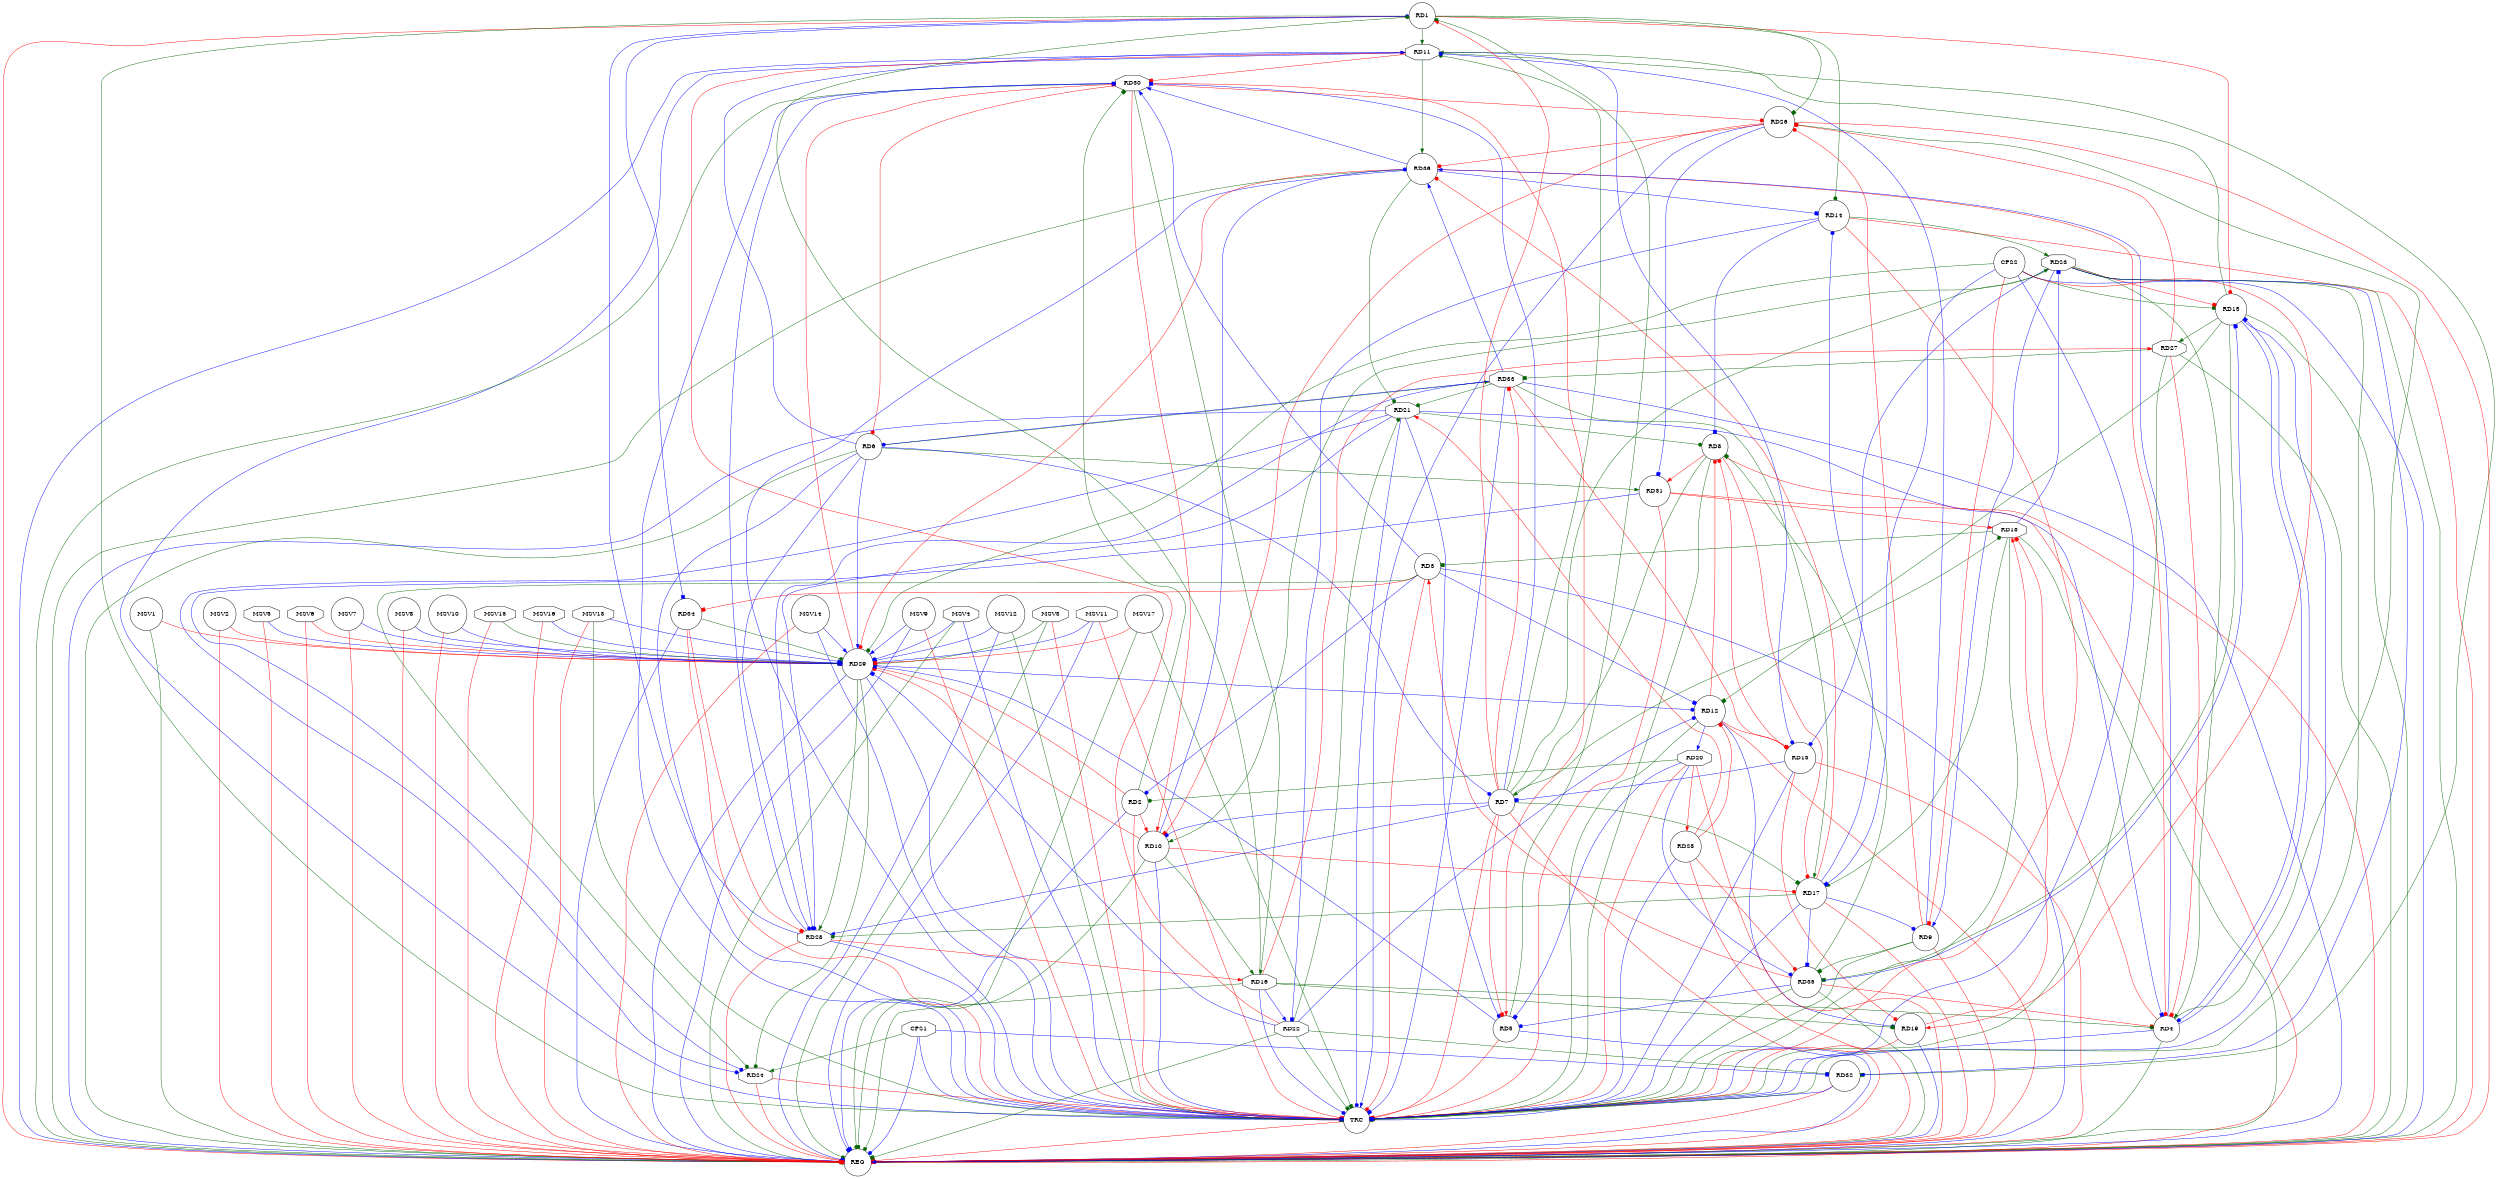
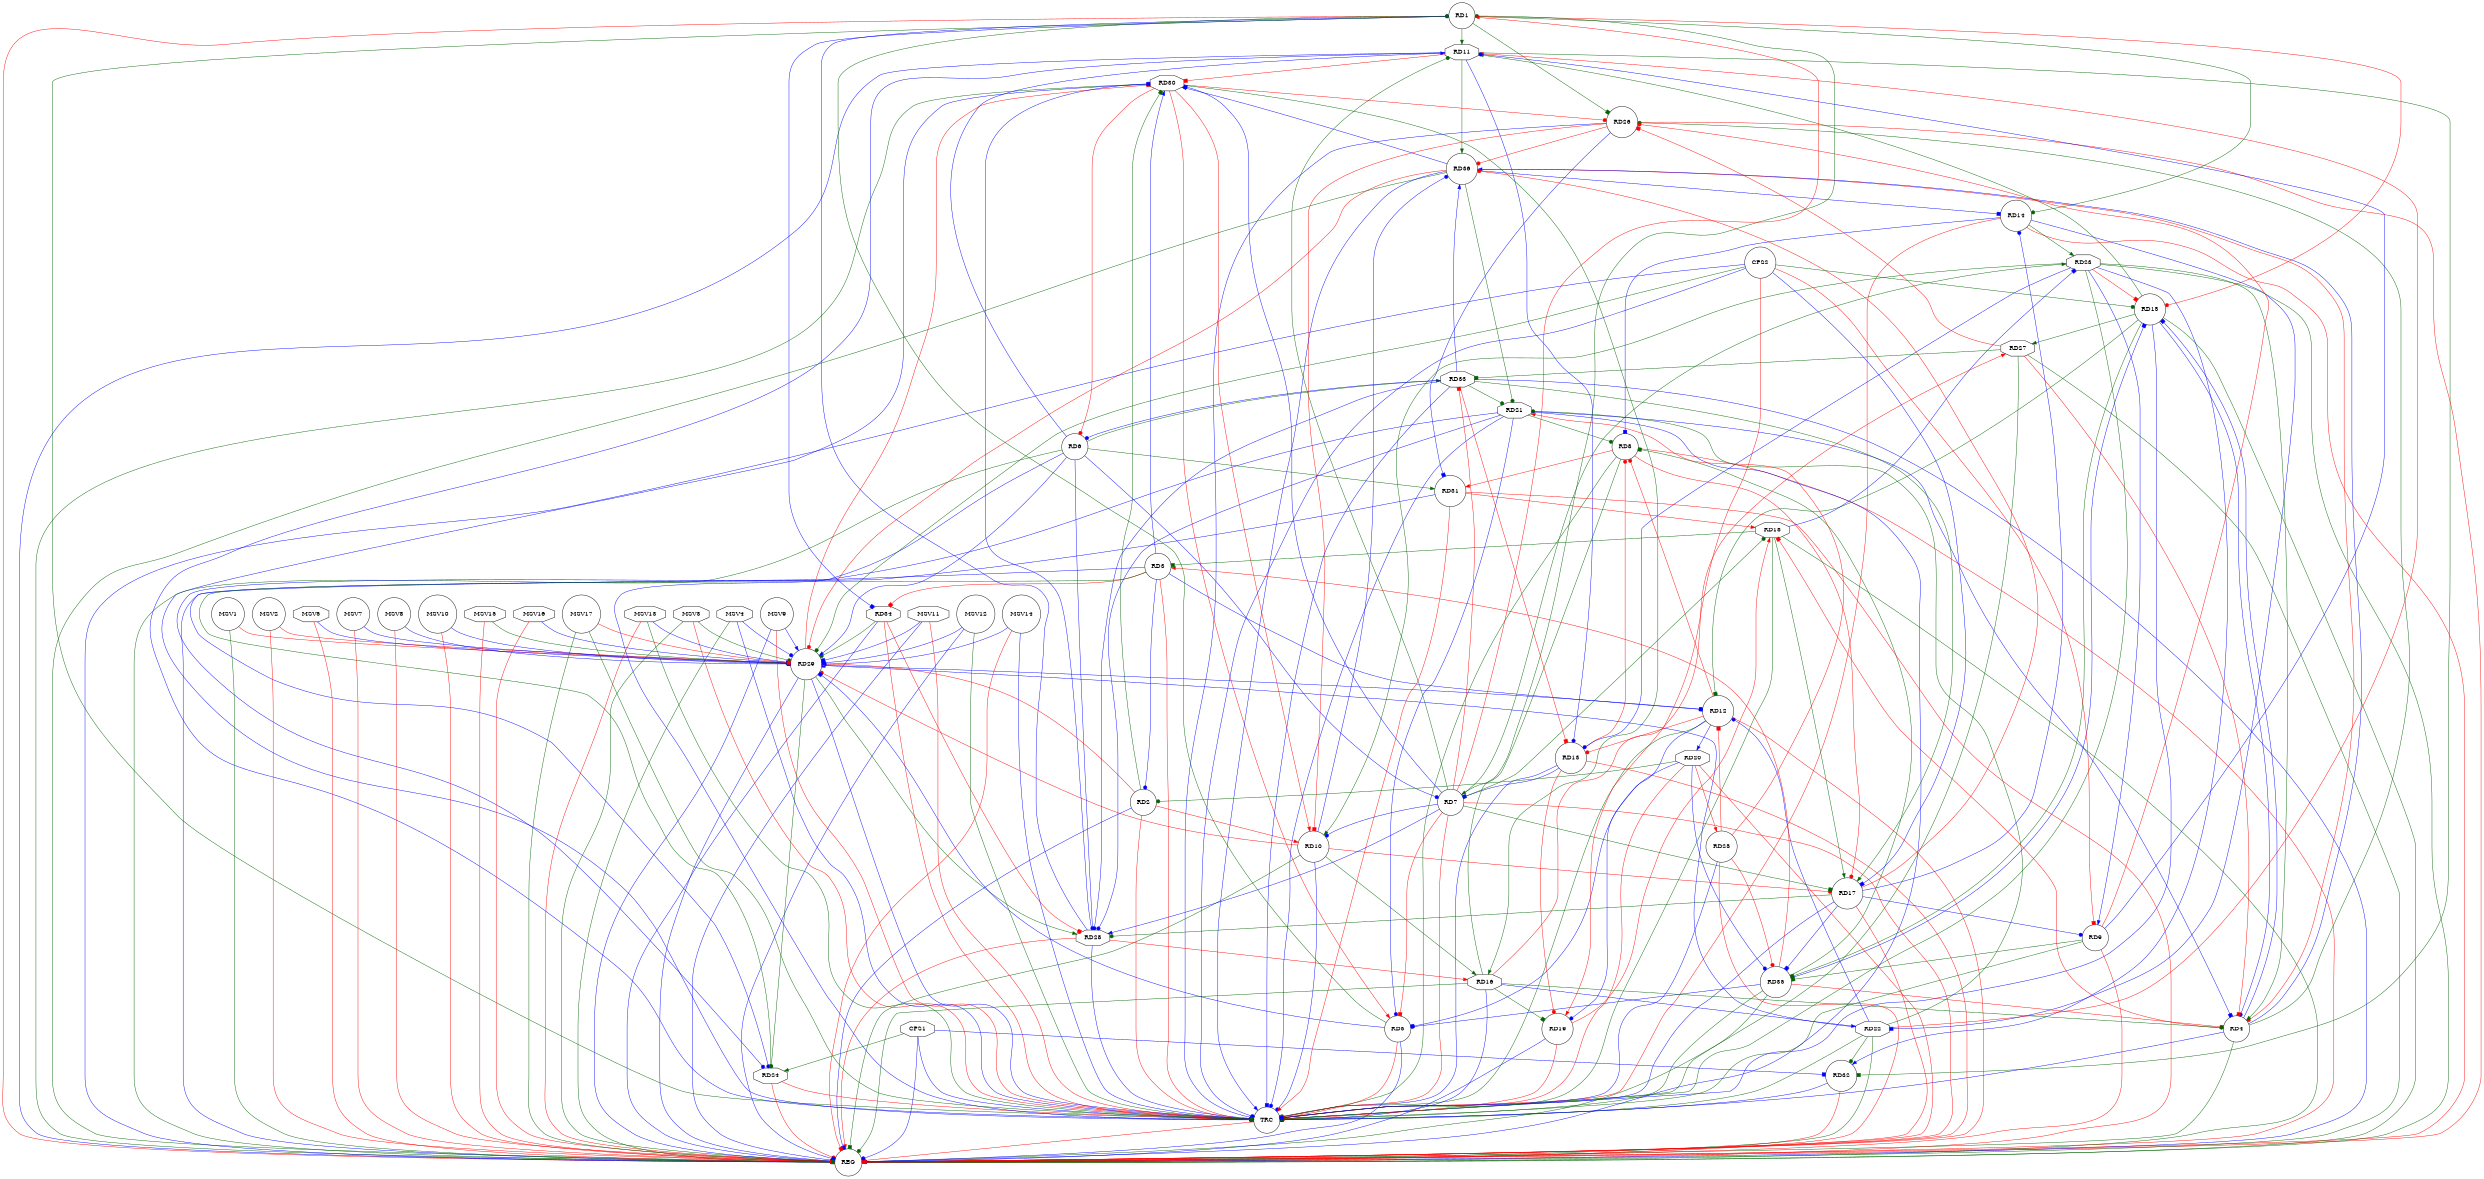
edge "RD26" -> "TRC": arrowhead normal -> box
node "MSV6": removed
node "RD34": shape circle -> octagon
